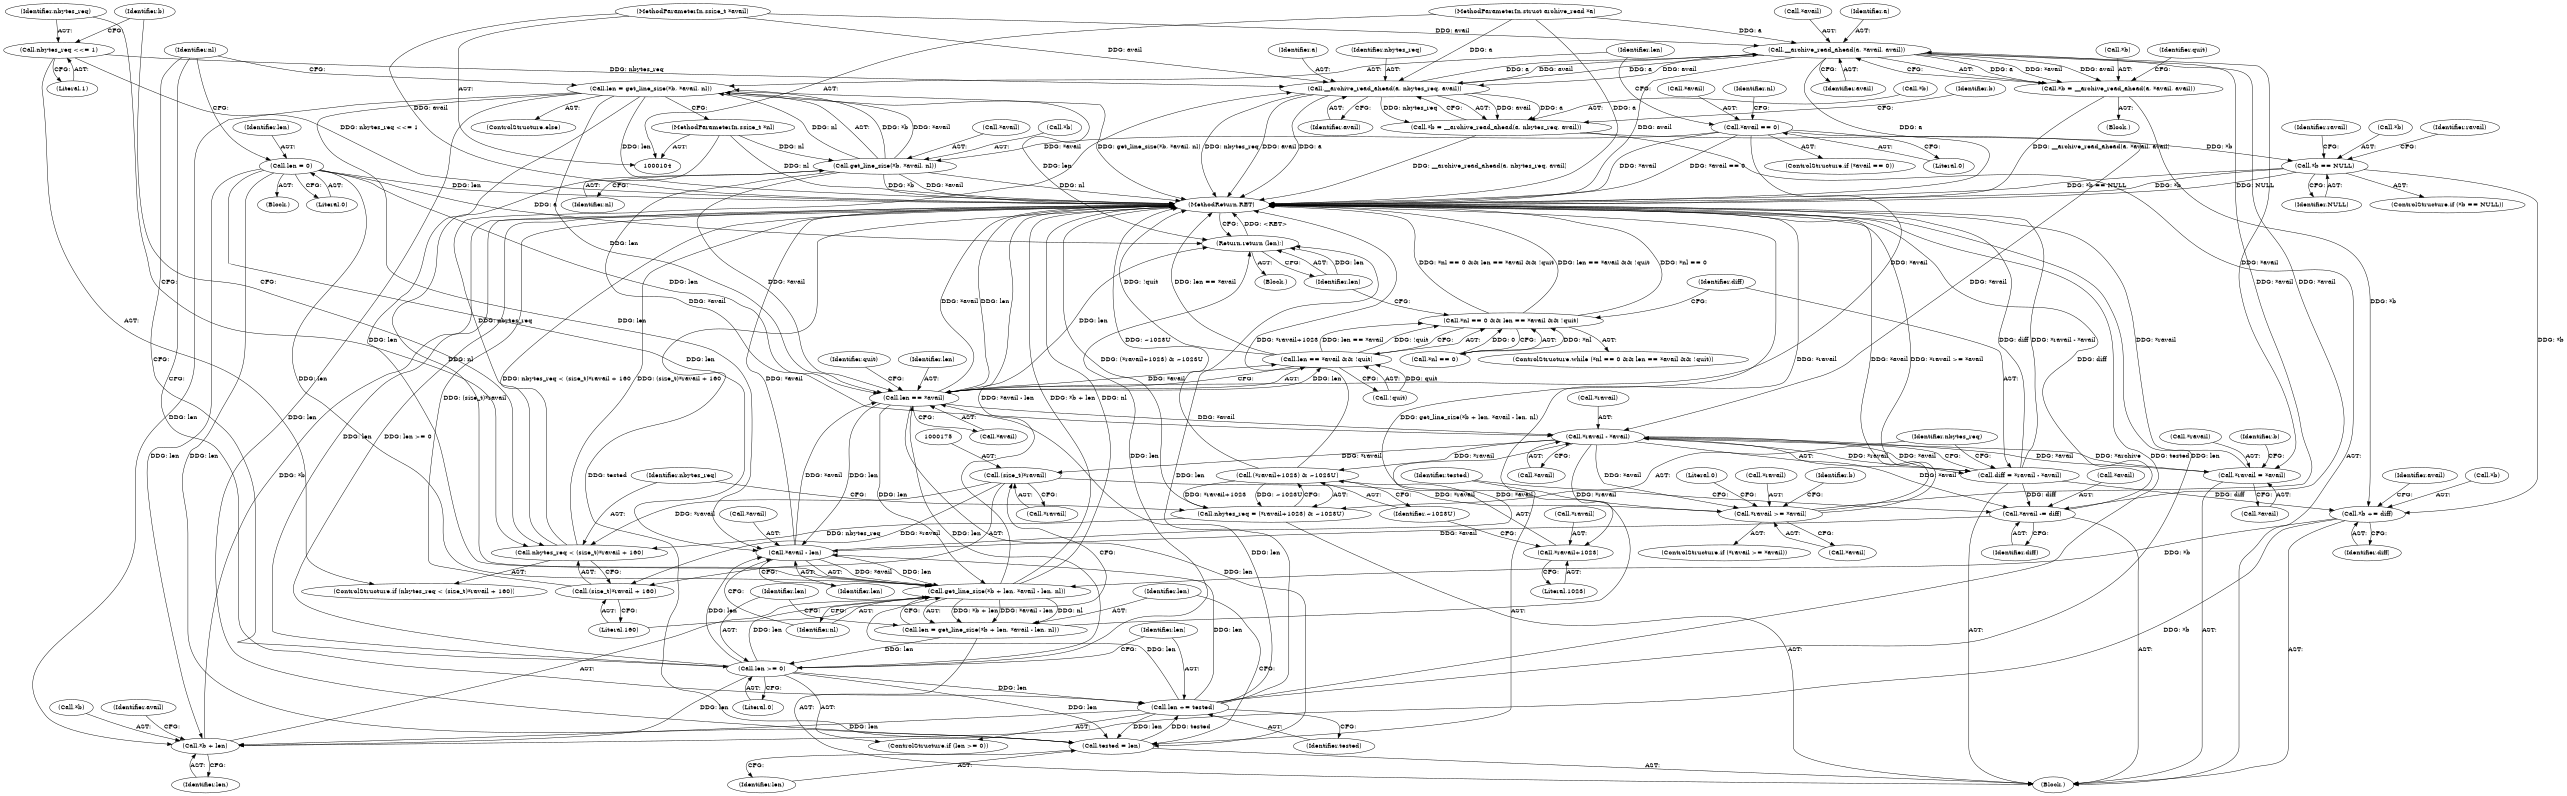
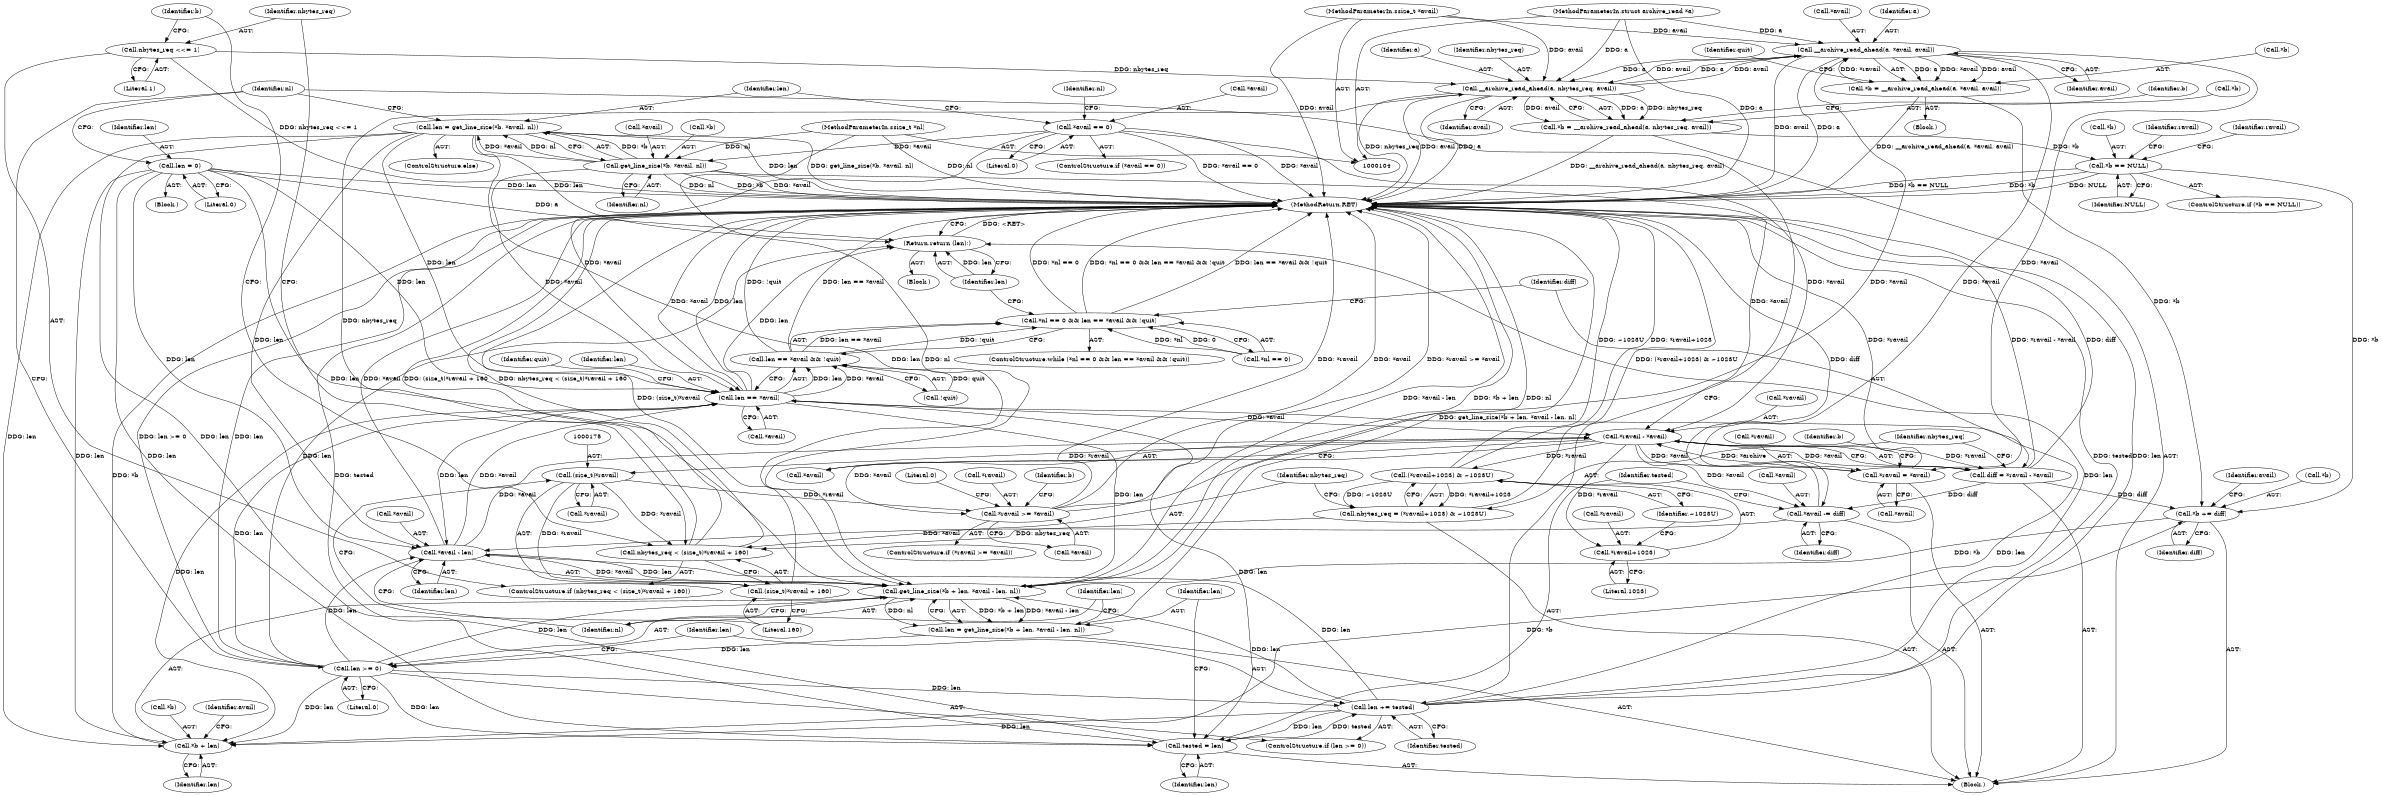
edge "(Call,*b = __archive_read_ahead(a, *avail, avail))" -> "(Call,__archive_read_ahead(a, *avail, avail))": label "CFG: " -> "DDG: *ravail"
edge "(Call,len = get_line_size(*b, *avail, nl))" -> "(MethodParameterIn,ssize_t *nl)": now "(Call,len = get_line_size(*b, *avail, nl))" -> "(Call,get_line_size(*b, *avail, nl))"
edge "(Call,len == *avail)" -> "(Call,*b + len)": added, label "DDG: len"
